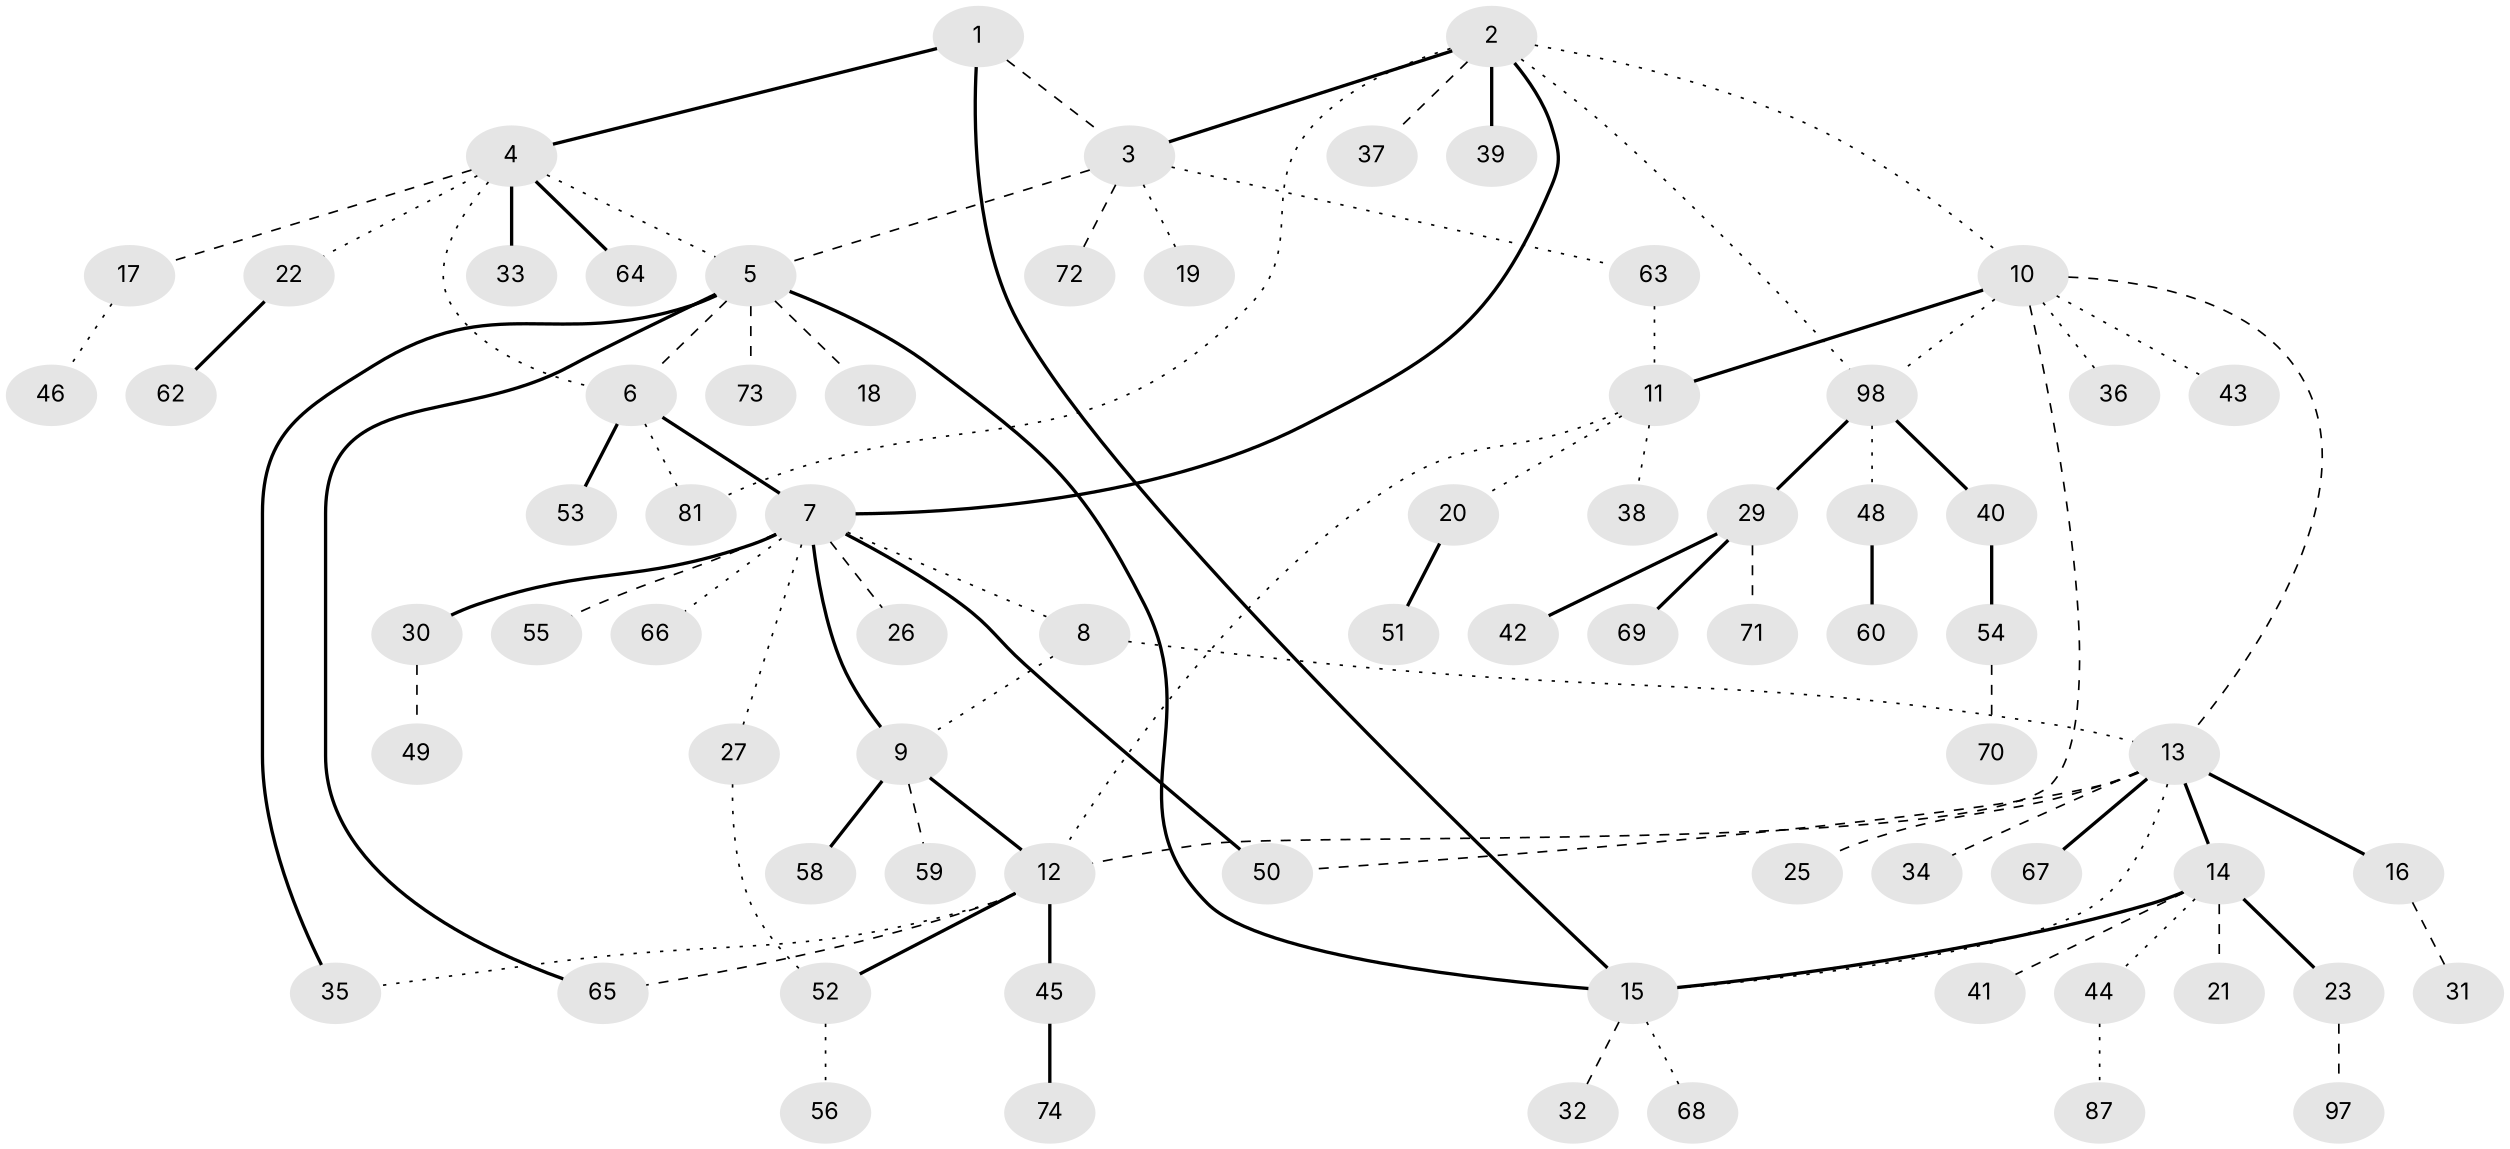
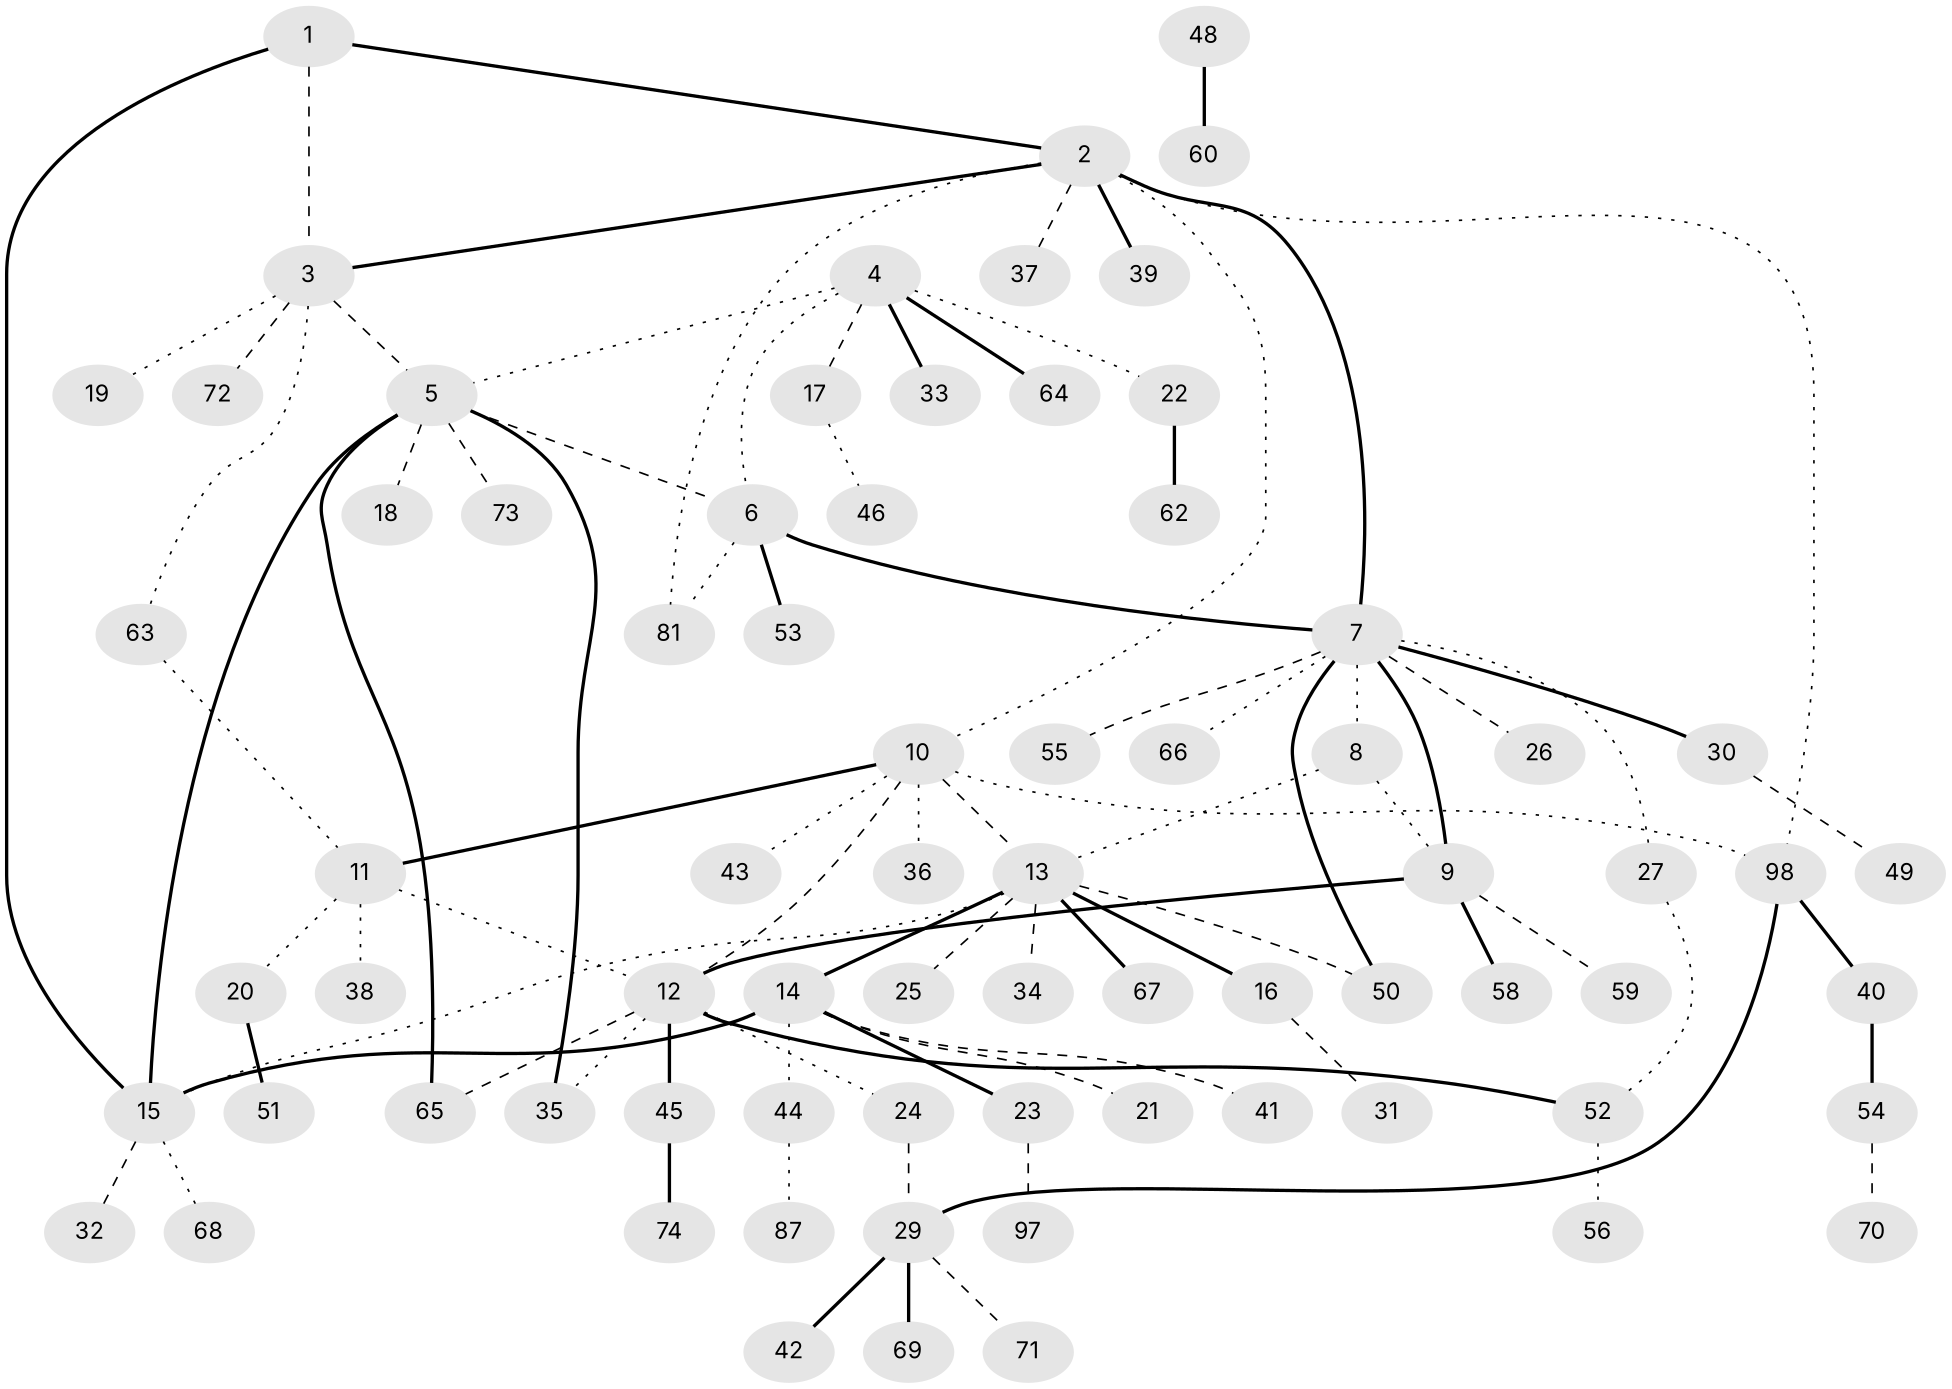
edge "1" -- "4": now "1" -- "2"
edge "98" -- "48": removed
node "24": added
